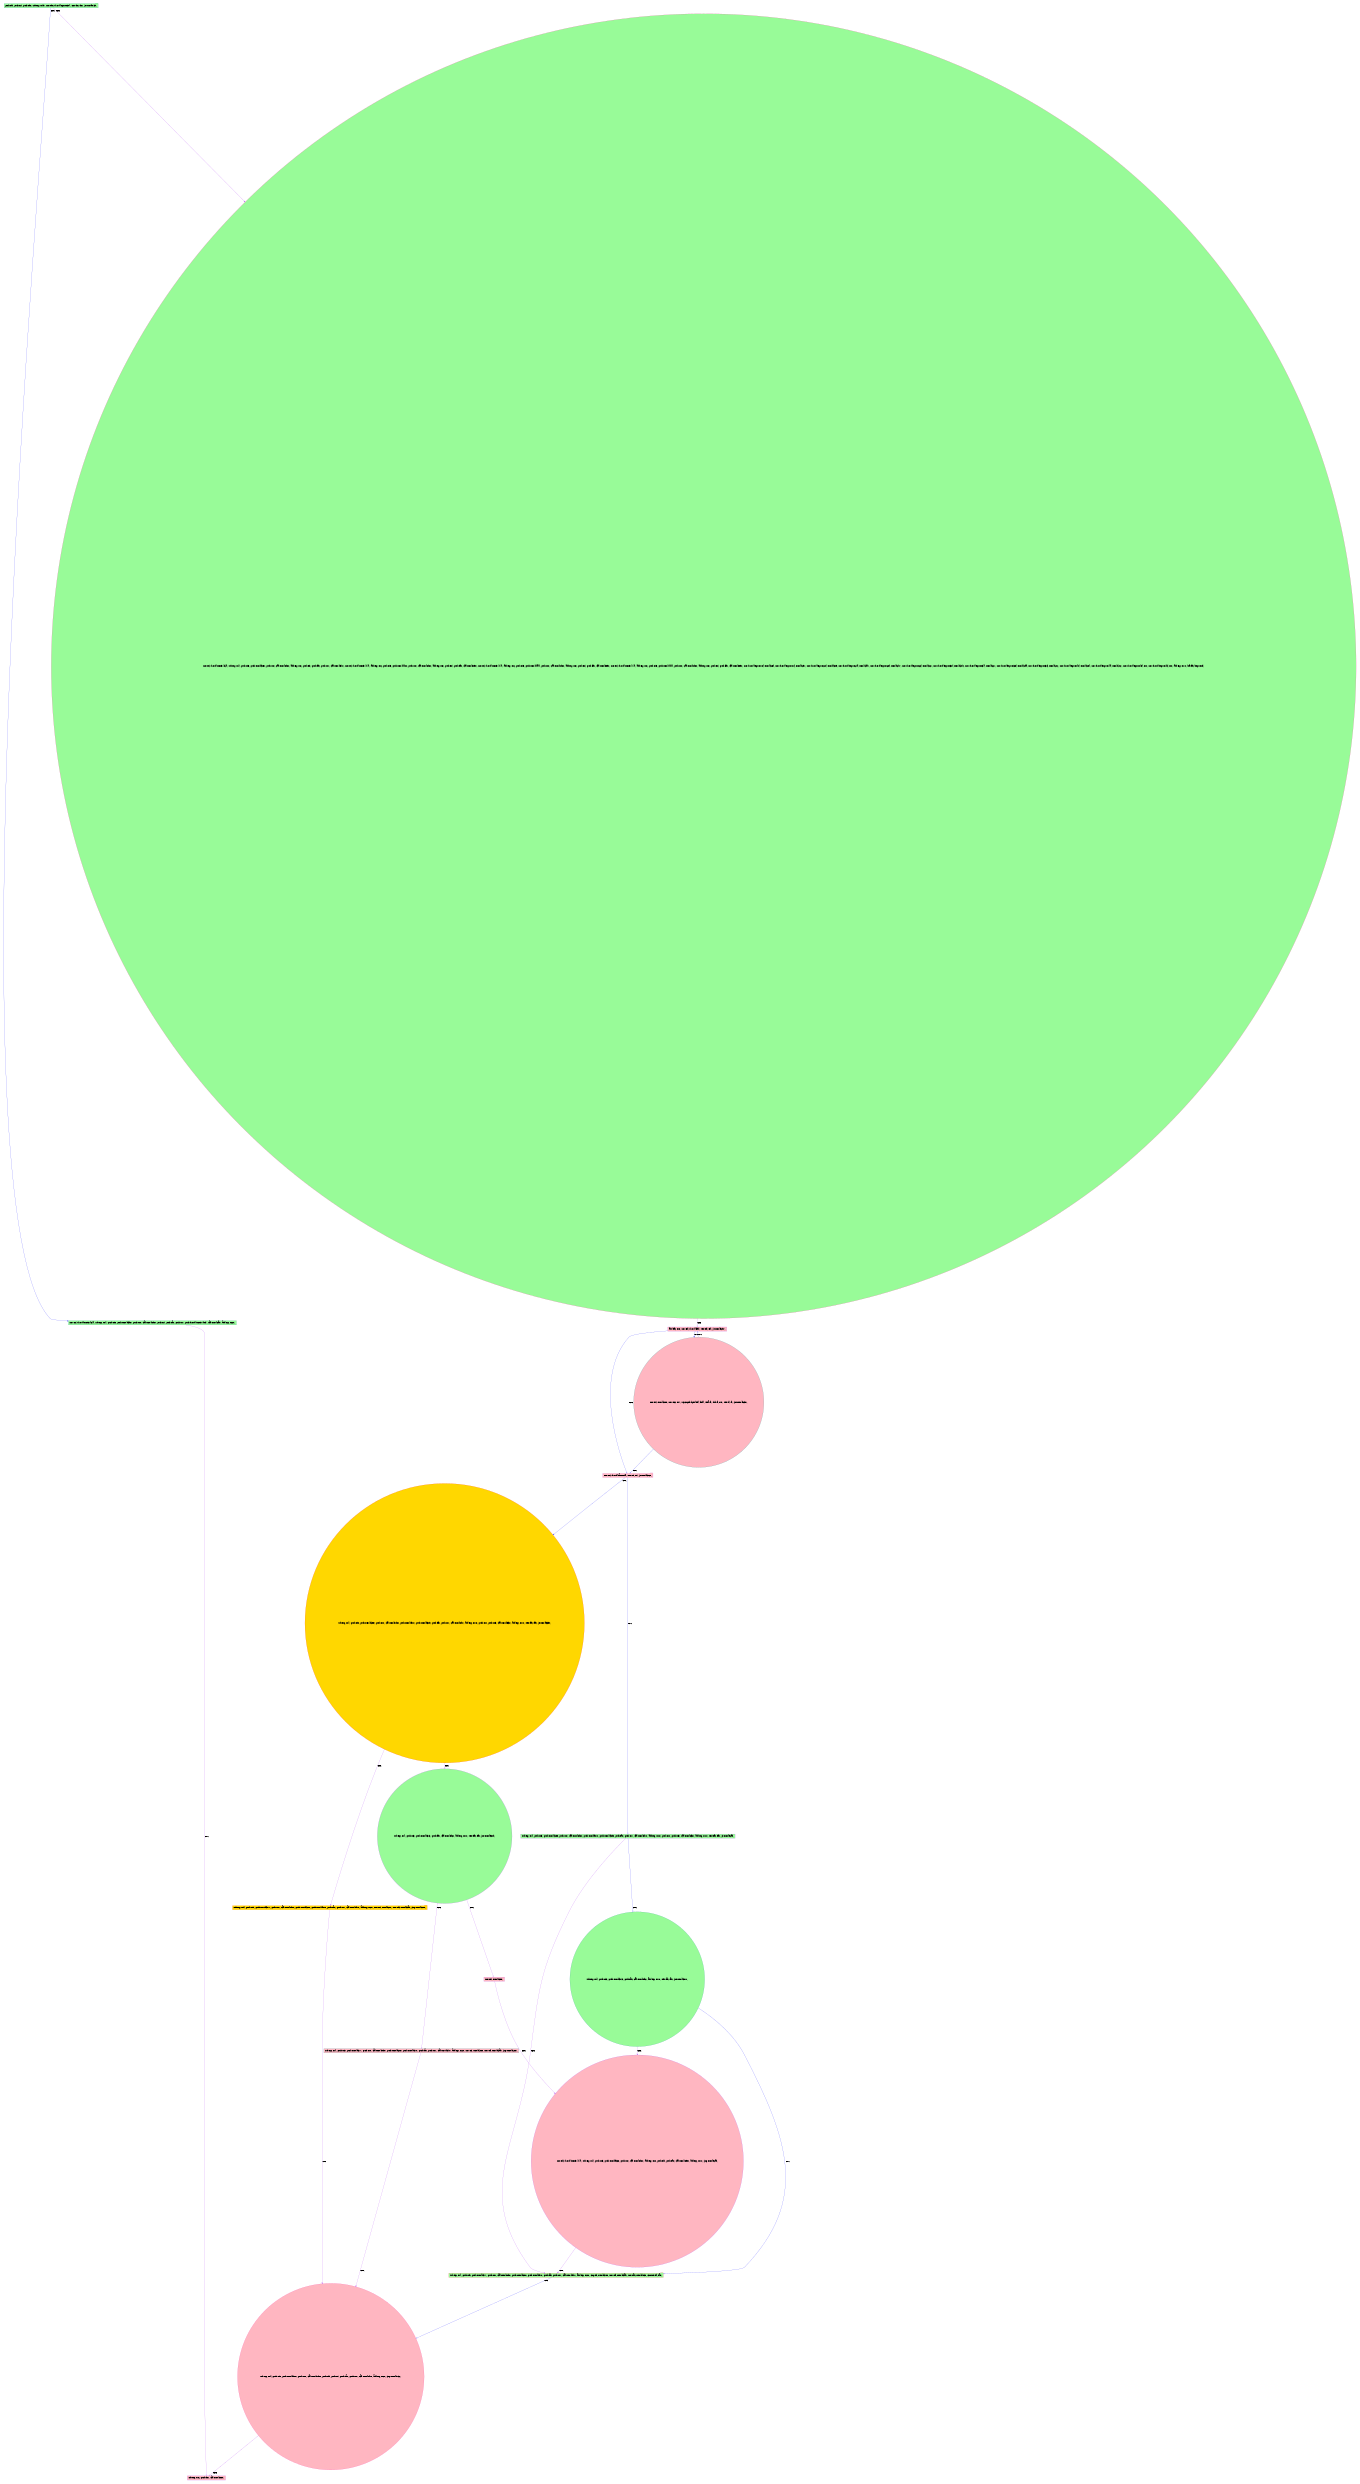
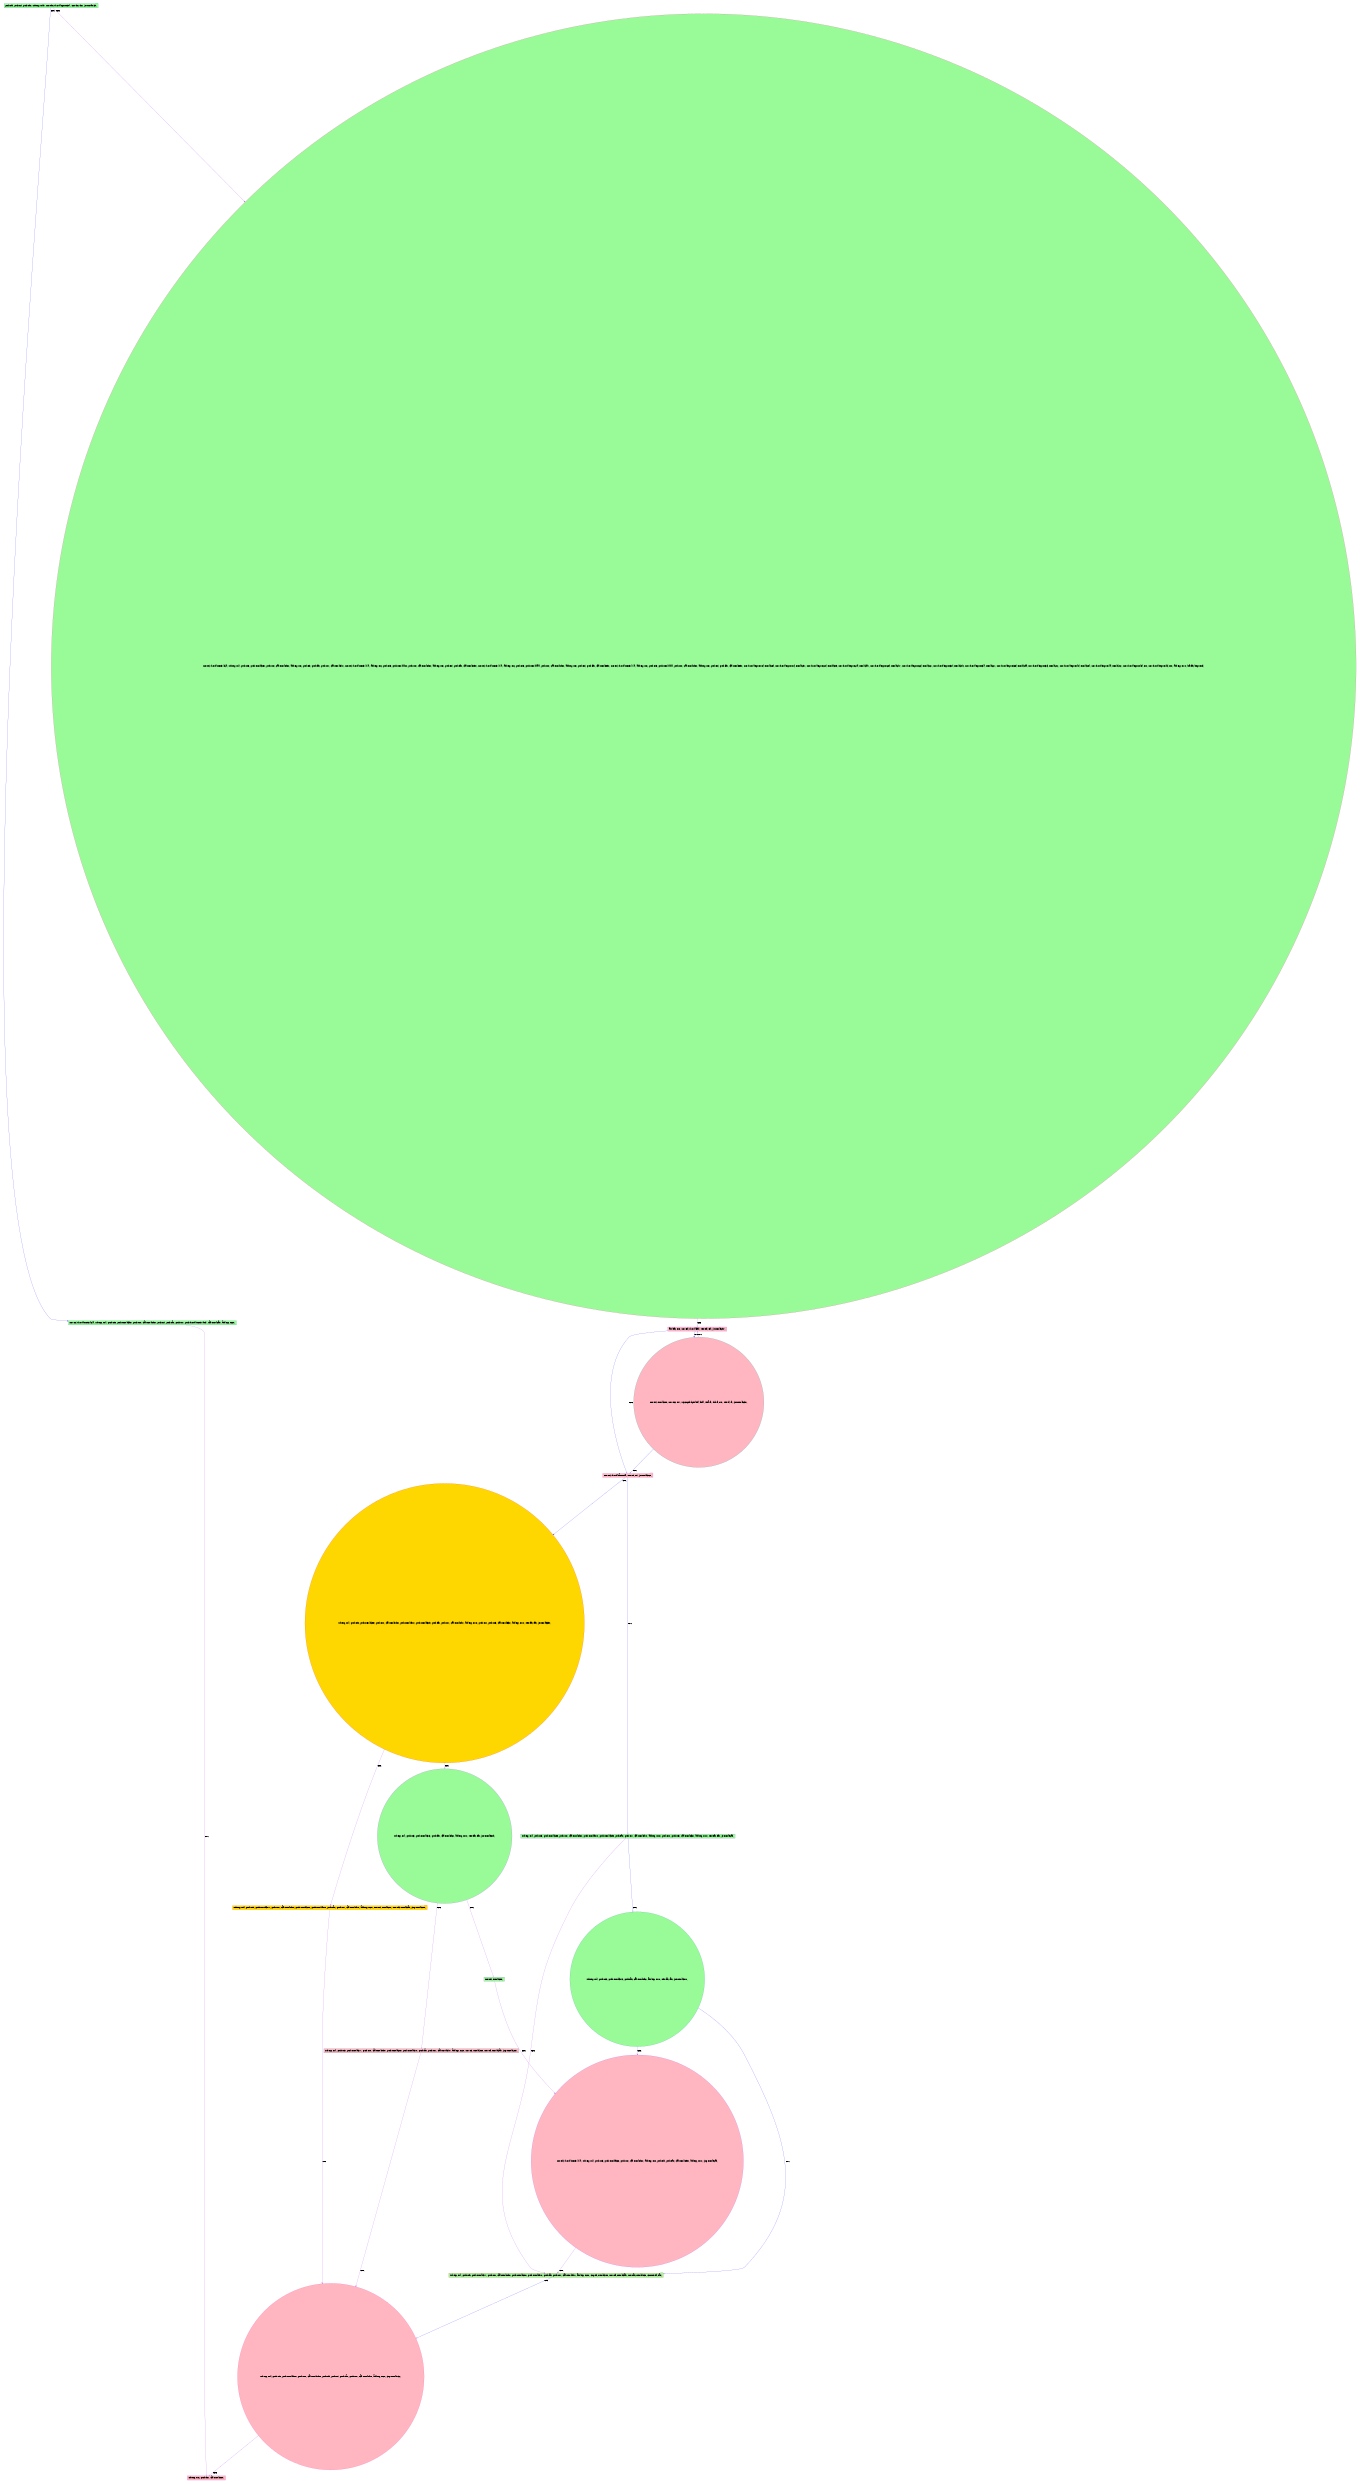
node "'mov esi, 0x804d288',": fillcolor lightpink -> palegreen
